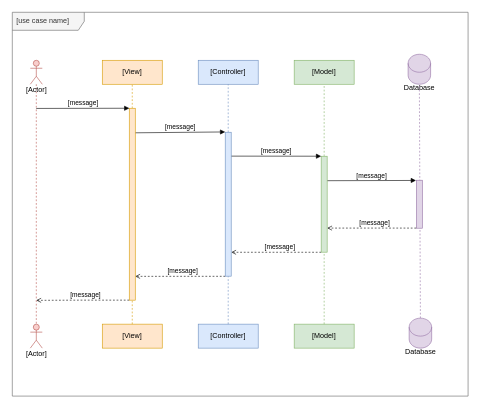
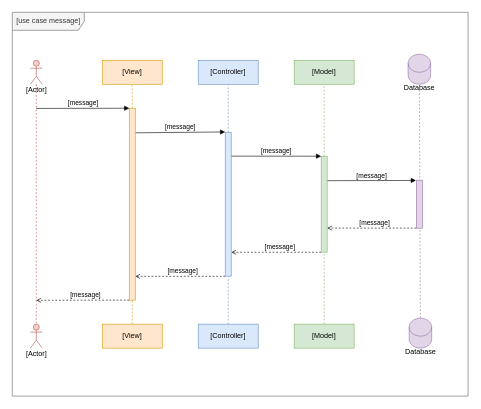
node "[use case name]": label "[use case name]" -> "[use case message]"
